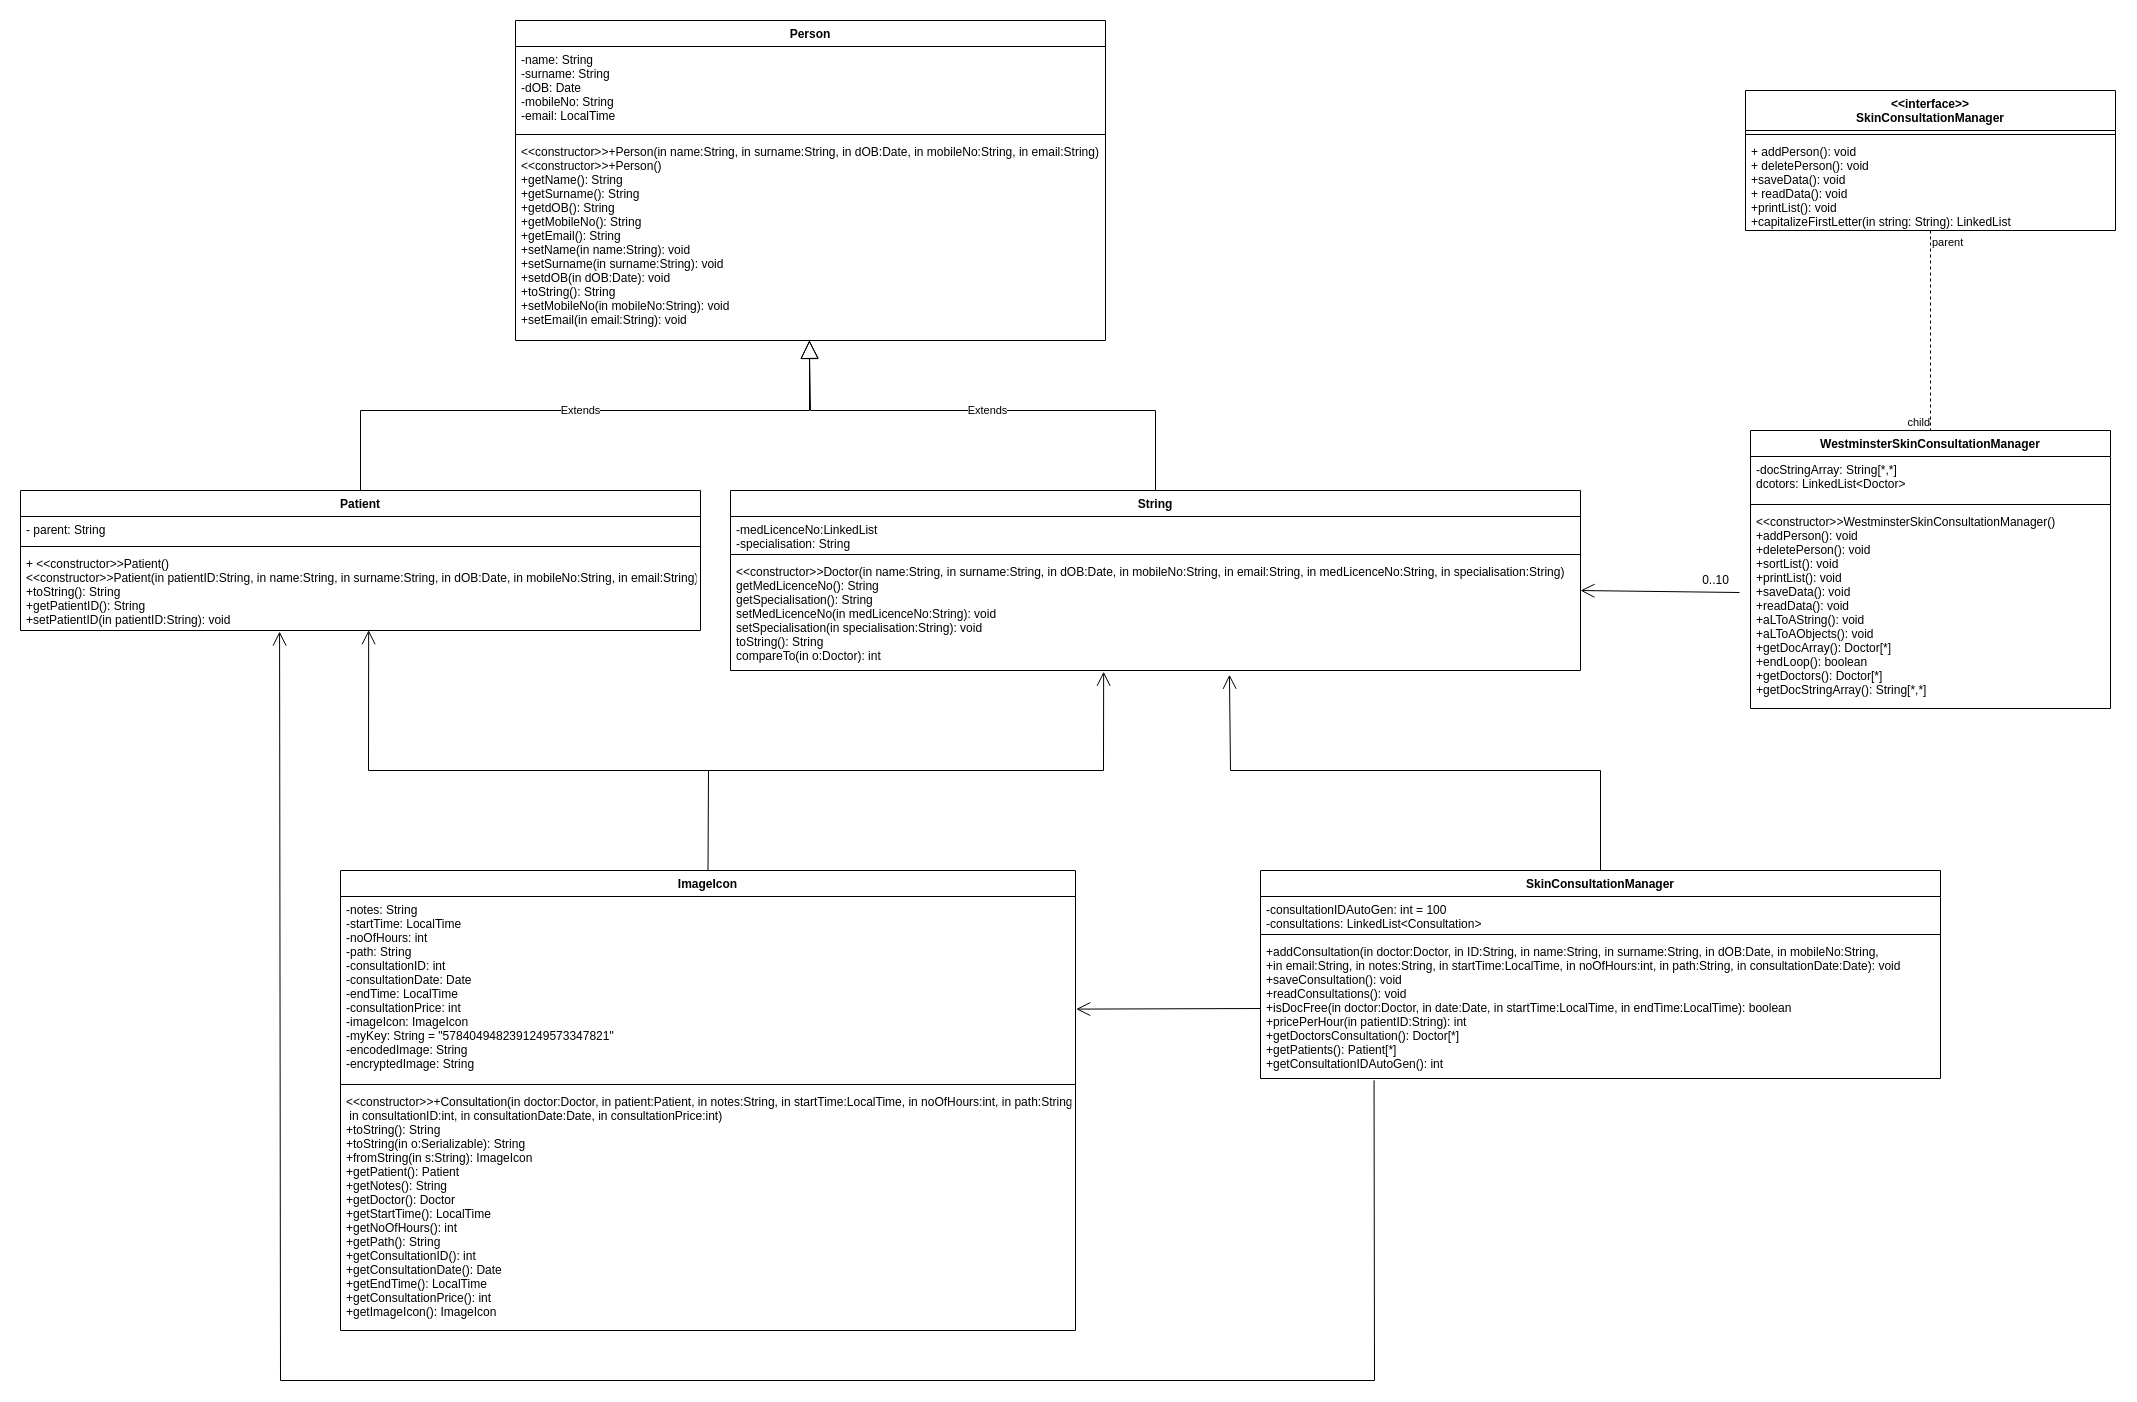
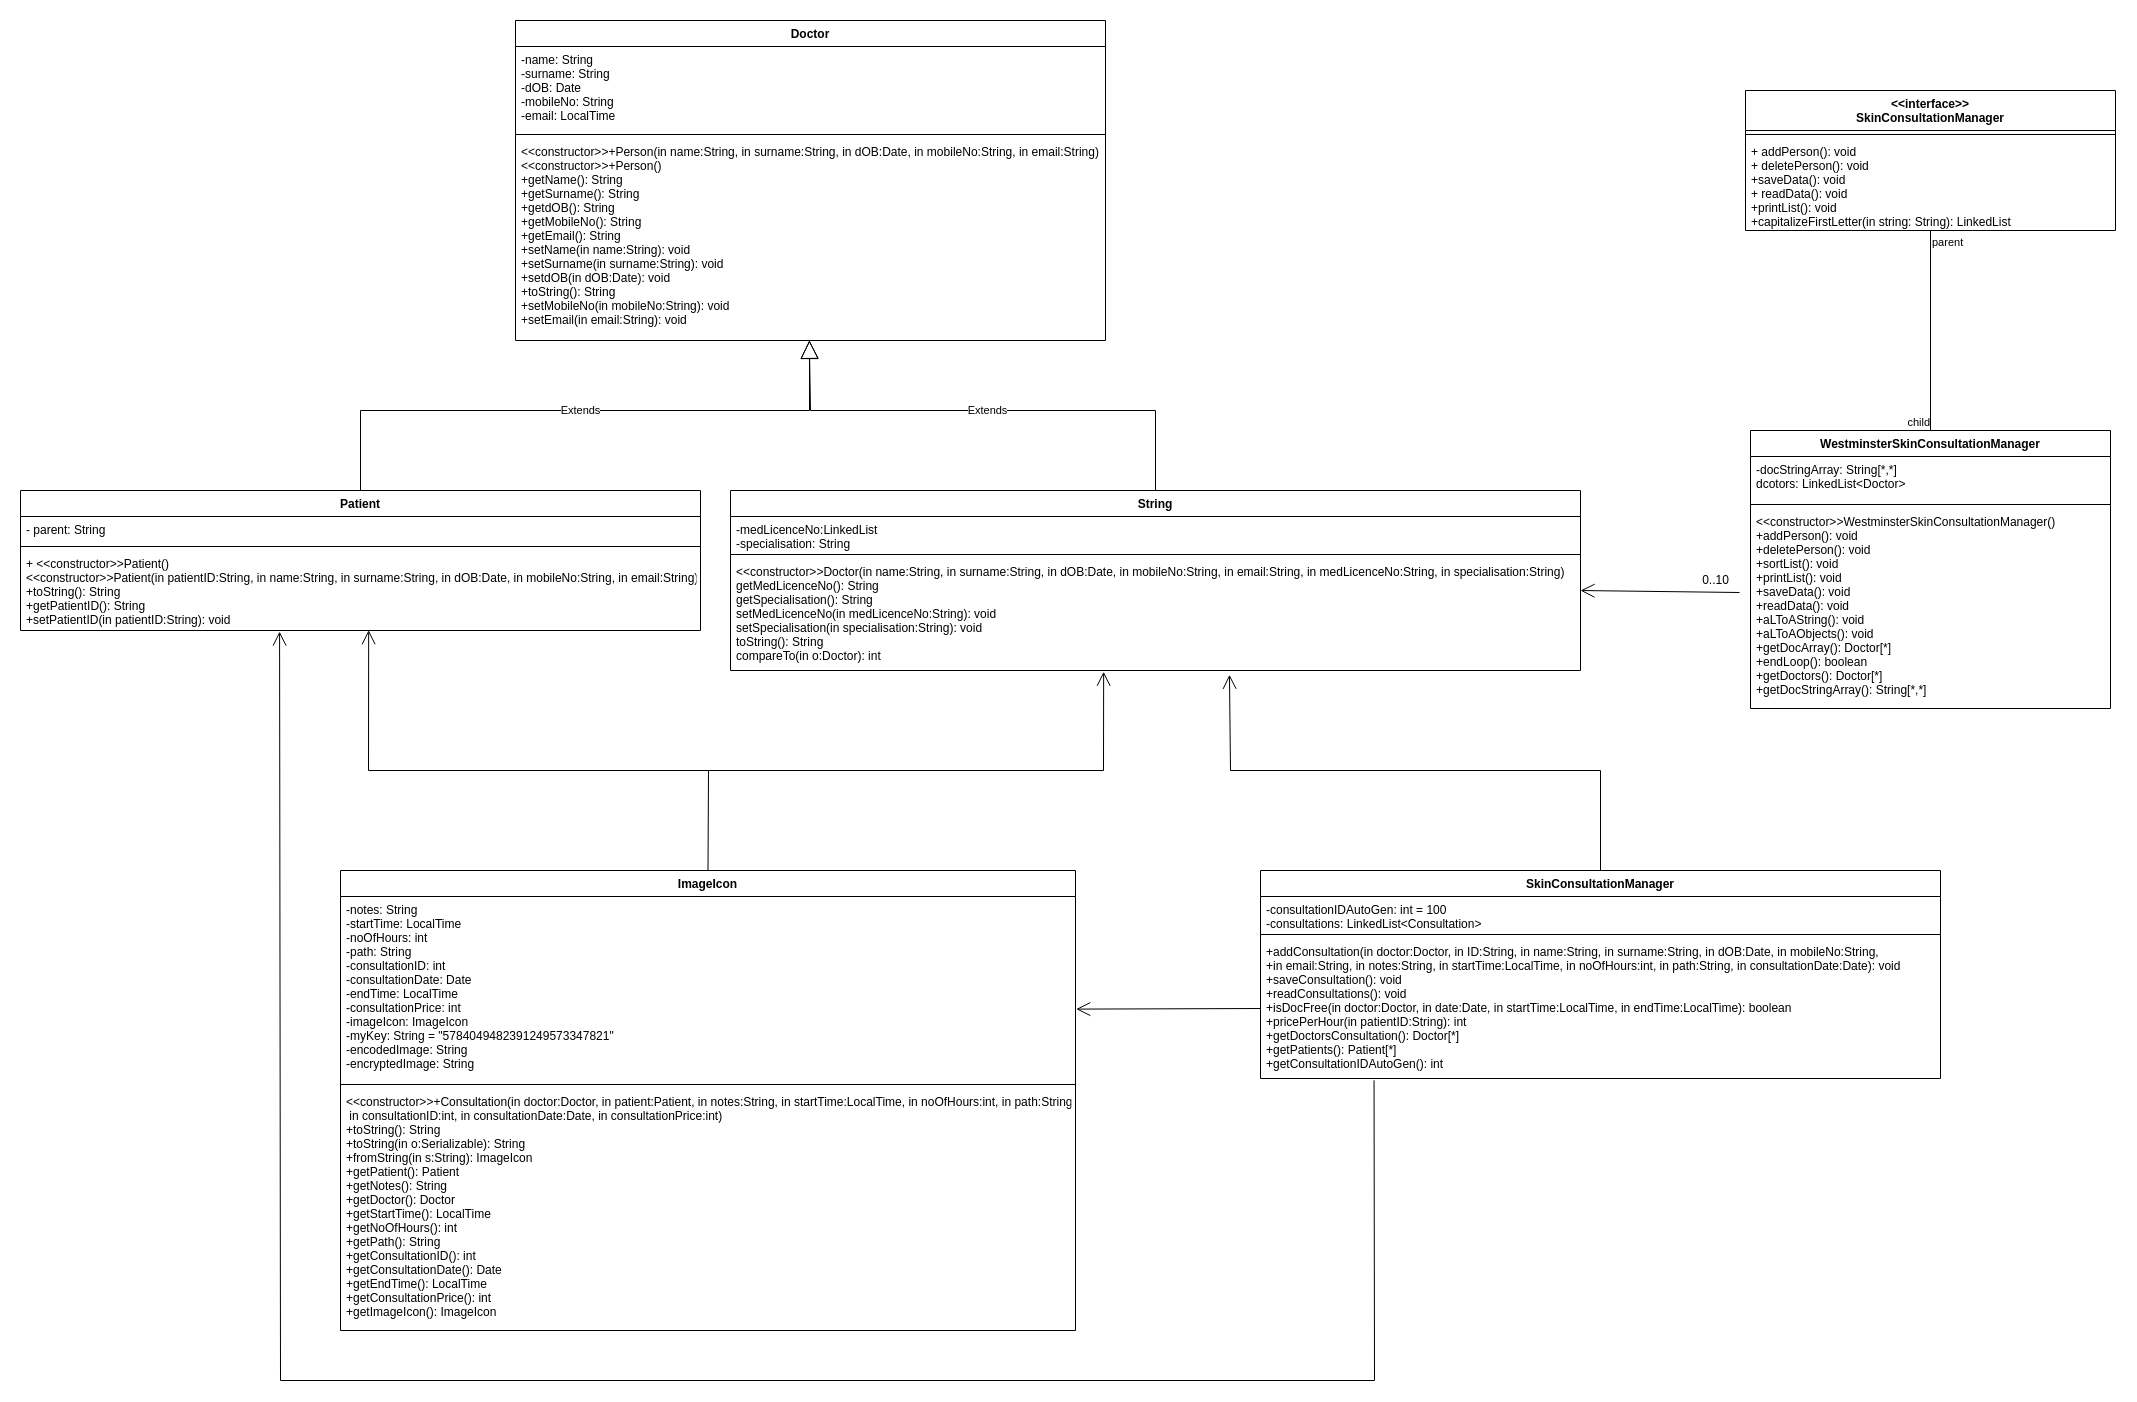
node "Person": label "Person" -> "Doctor"
edge "+ addPerson(): void + deletePerson(): void +saveData(): void + readData(): void +printList(): void +capitalizeFirstLetter(in string: String): LinkedList" -- "WestminsterSkinConsultationManager": style dashed -> solid
